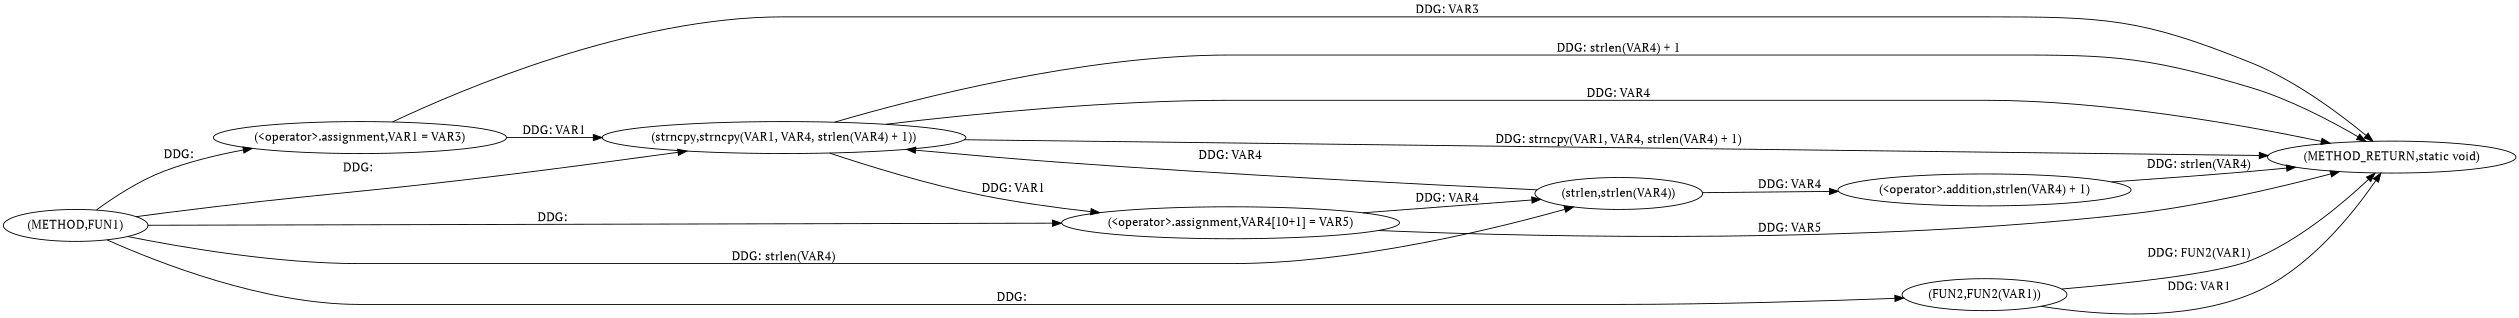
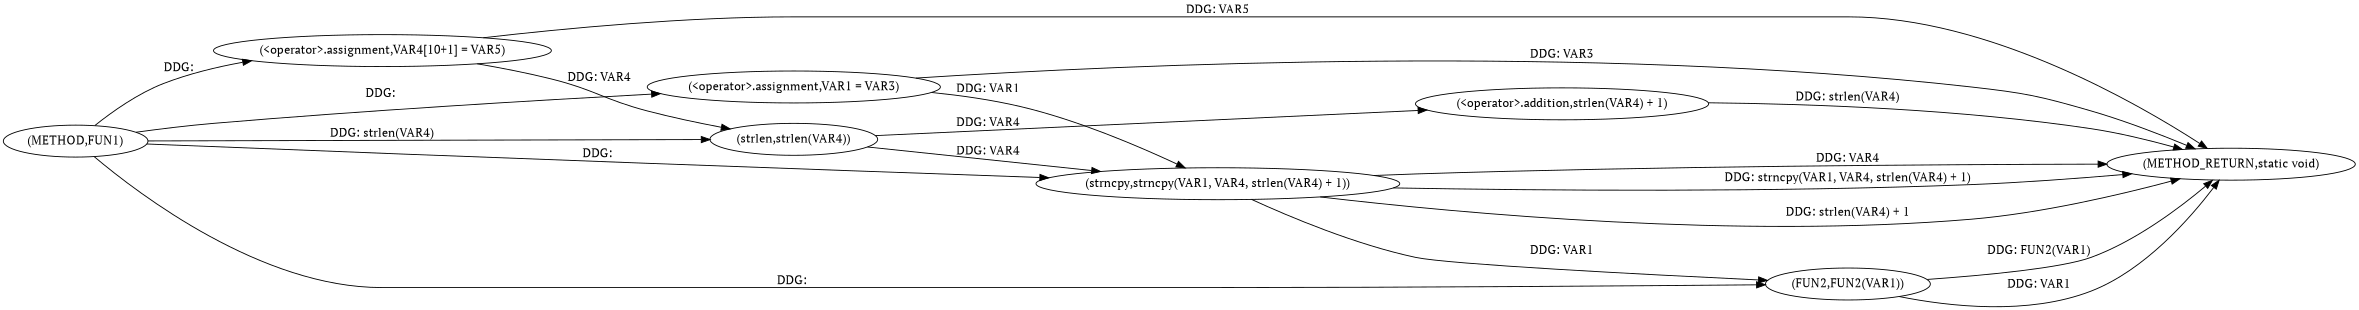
edge "(strncpy,strncpy(VAR1, VAR4, strlen(VAR4) + 1))" -> "(<operator>.assignment,VAR4[10+1] = VAR5)": now "(strncpy,strncpy(VAR1, VAR4, strlen(VAR4) + 1))" -> "(FUN2,FUN2(VAR1))"
